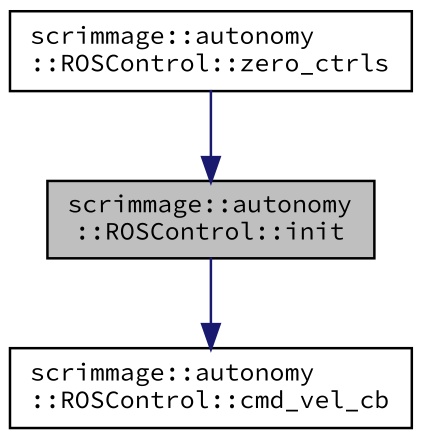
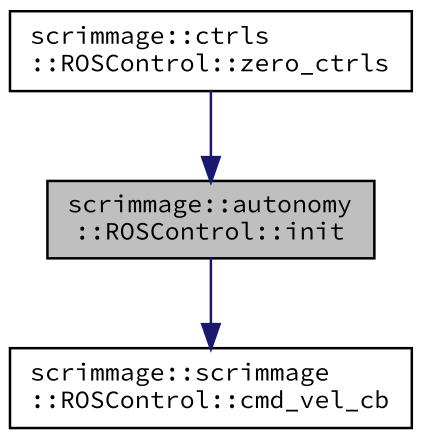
node "scrimmage::autonomy ::ROSControl::zero_ctrls": label "scrimmage::autonomy ::ROSControl::zero_ctrls" -> "scrimmage::ctrls ::ROSControl::zero_ctrls"
node "scrimmage::autonomy ::ROSControl::cmd_vel_cb": label "scrimmage::autonomy ::ROSControl::cmd_vel_cb" -> "scrimmage::scrimmage ::ROSControl::cmd_vel_cb"
